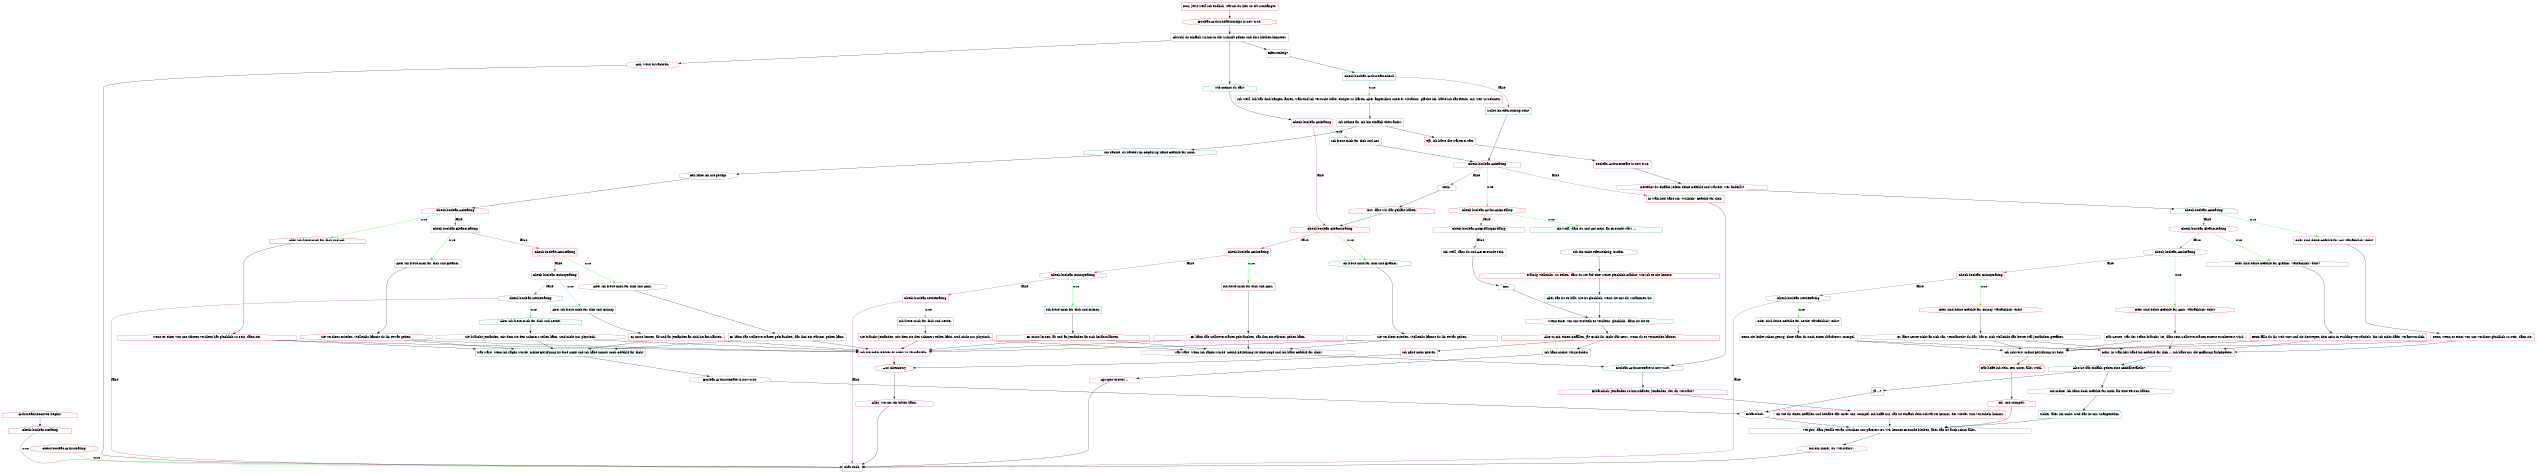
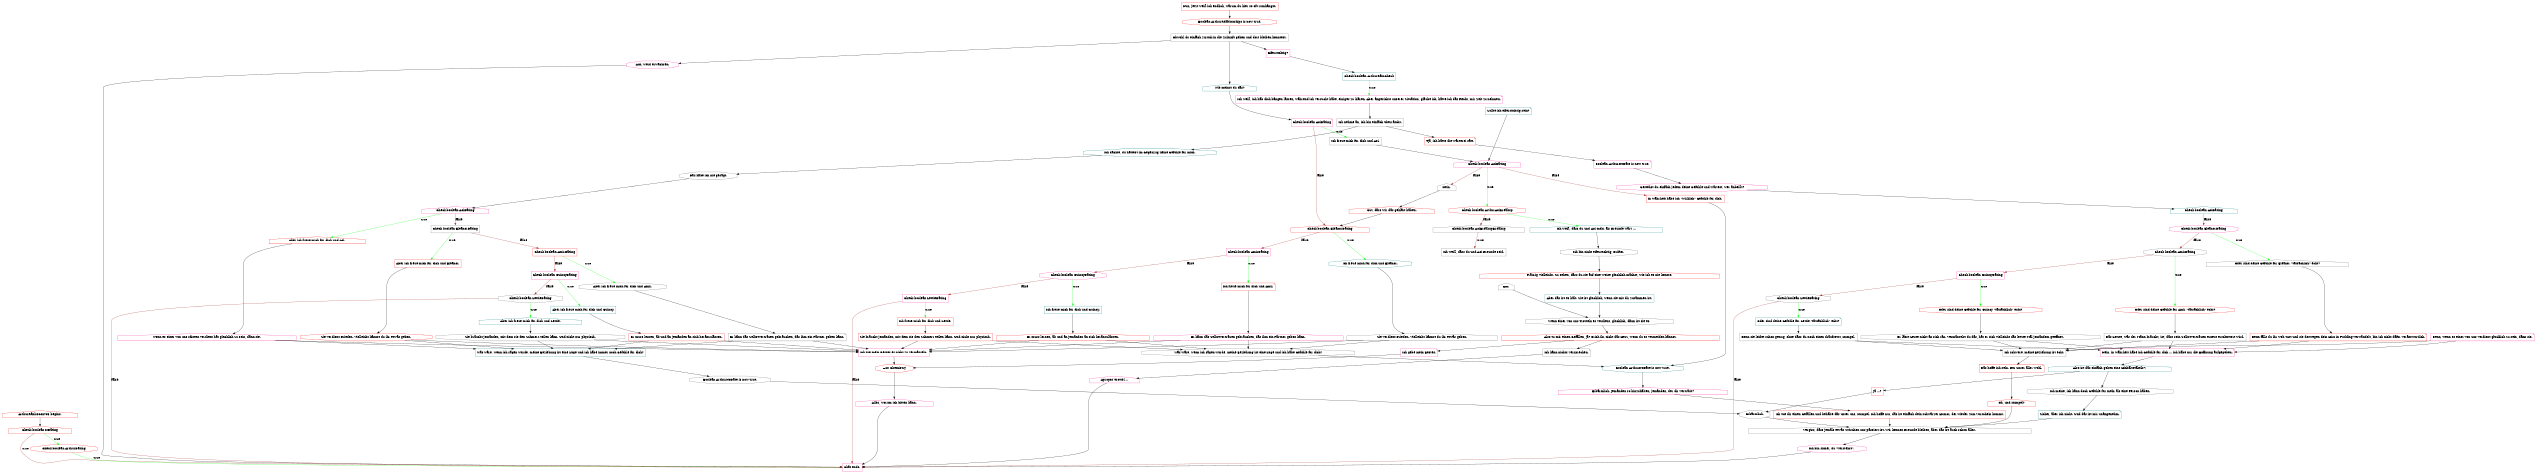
edge "Check boolean ArthurRainCheck" -> "Sollte ich eifersüchtig sein?": removed, label "false"
edge "Ich weiß, dass du und Aoi mehr als Freunde wart ..." -> "Ich bin nicht eifersüchtig, Drifter.": added
edge "Check boolean AoiBreakupBreakup" -> "Ich weiß, dass du und Aoi Freunde seid.": label "false" -> "true"
node "Oder sind deine Gefühle für Aoi *tatsächlich* echt?": removed
edge "Ich weiß, dass du und Aoi Freunde seid." -> "Hm.": removed
edge "Check boolean IsDating" -> "Check boolean ArthurDating": added, label "true"
